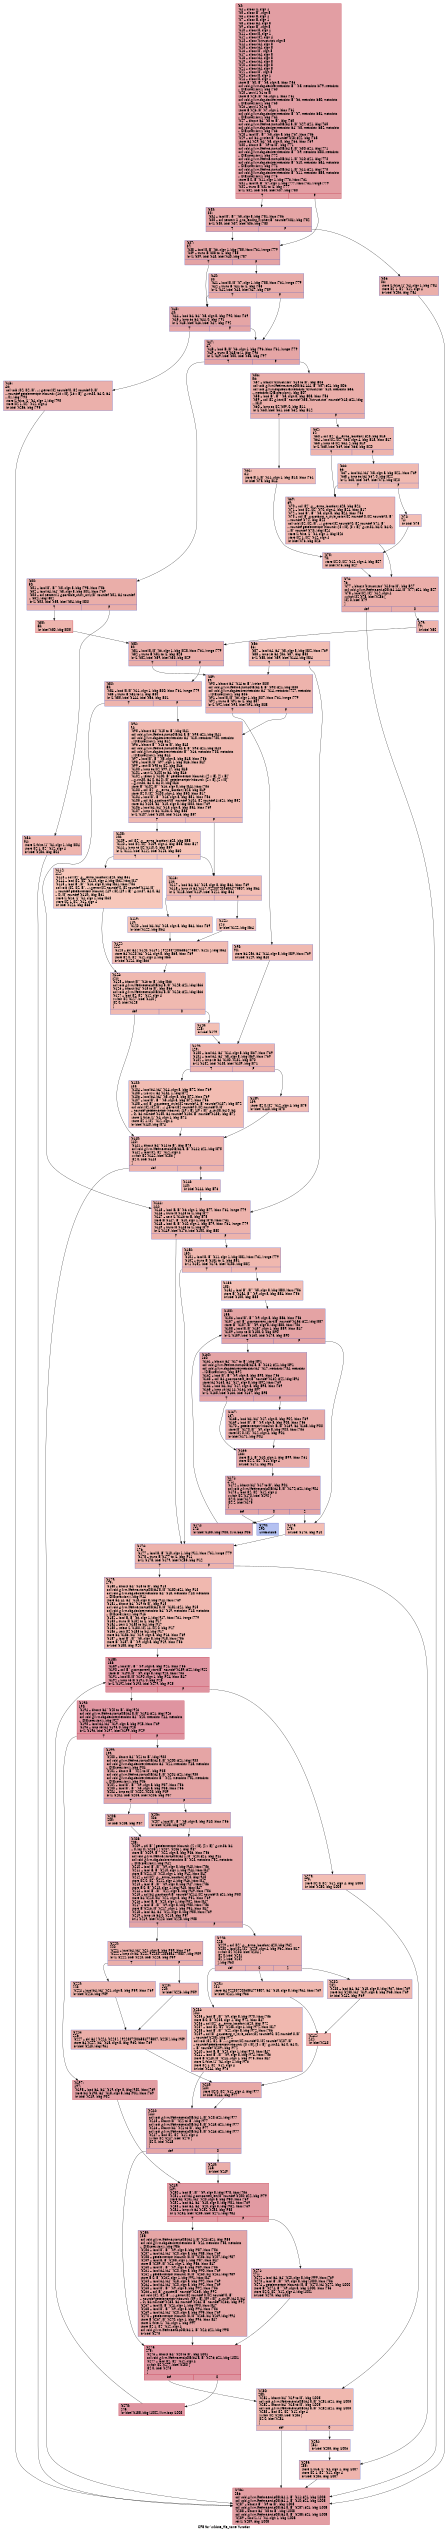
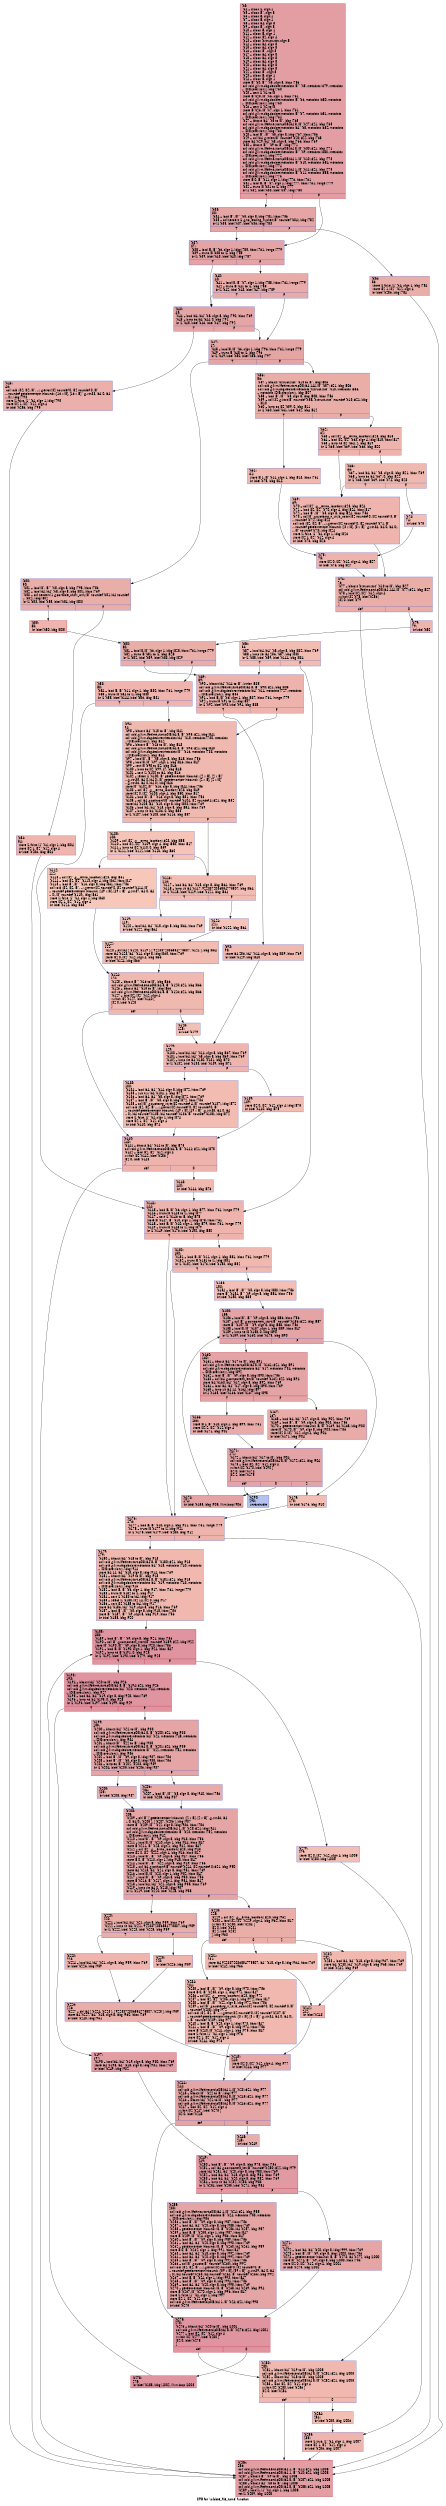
node "%160:": color #3d50c3ff -> #b70d28ff
edge "%167:" -> "%166:": now "%167:" -> "%171:"
